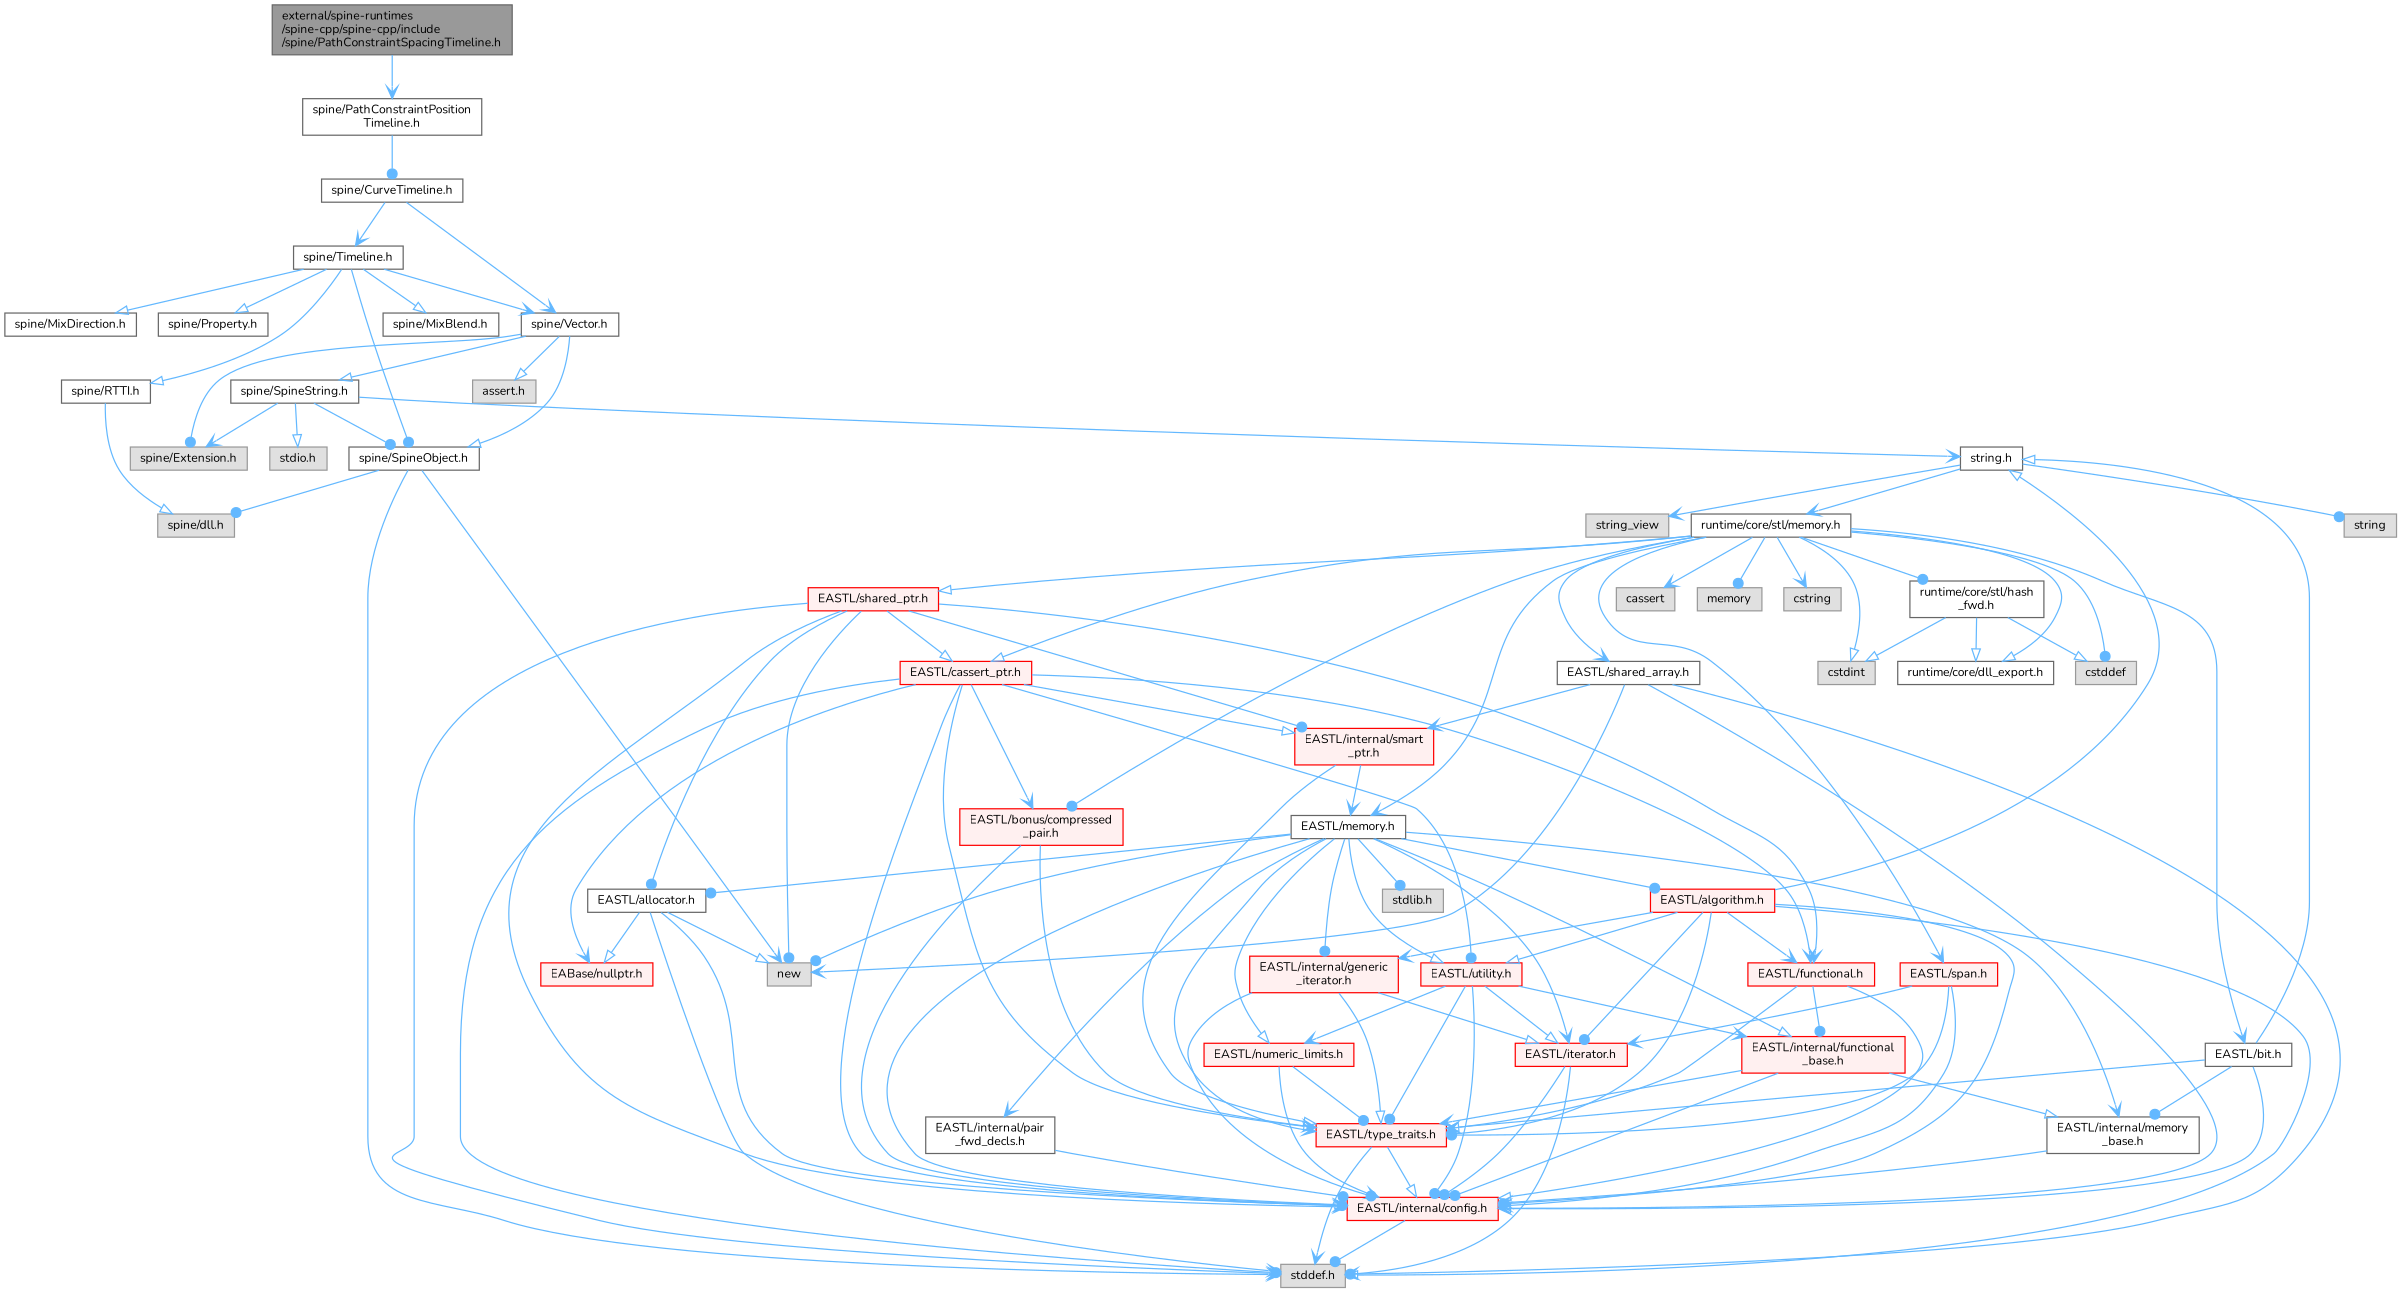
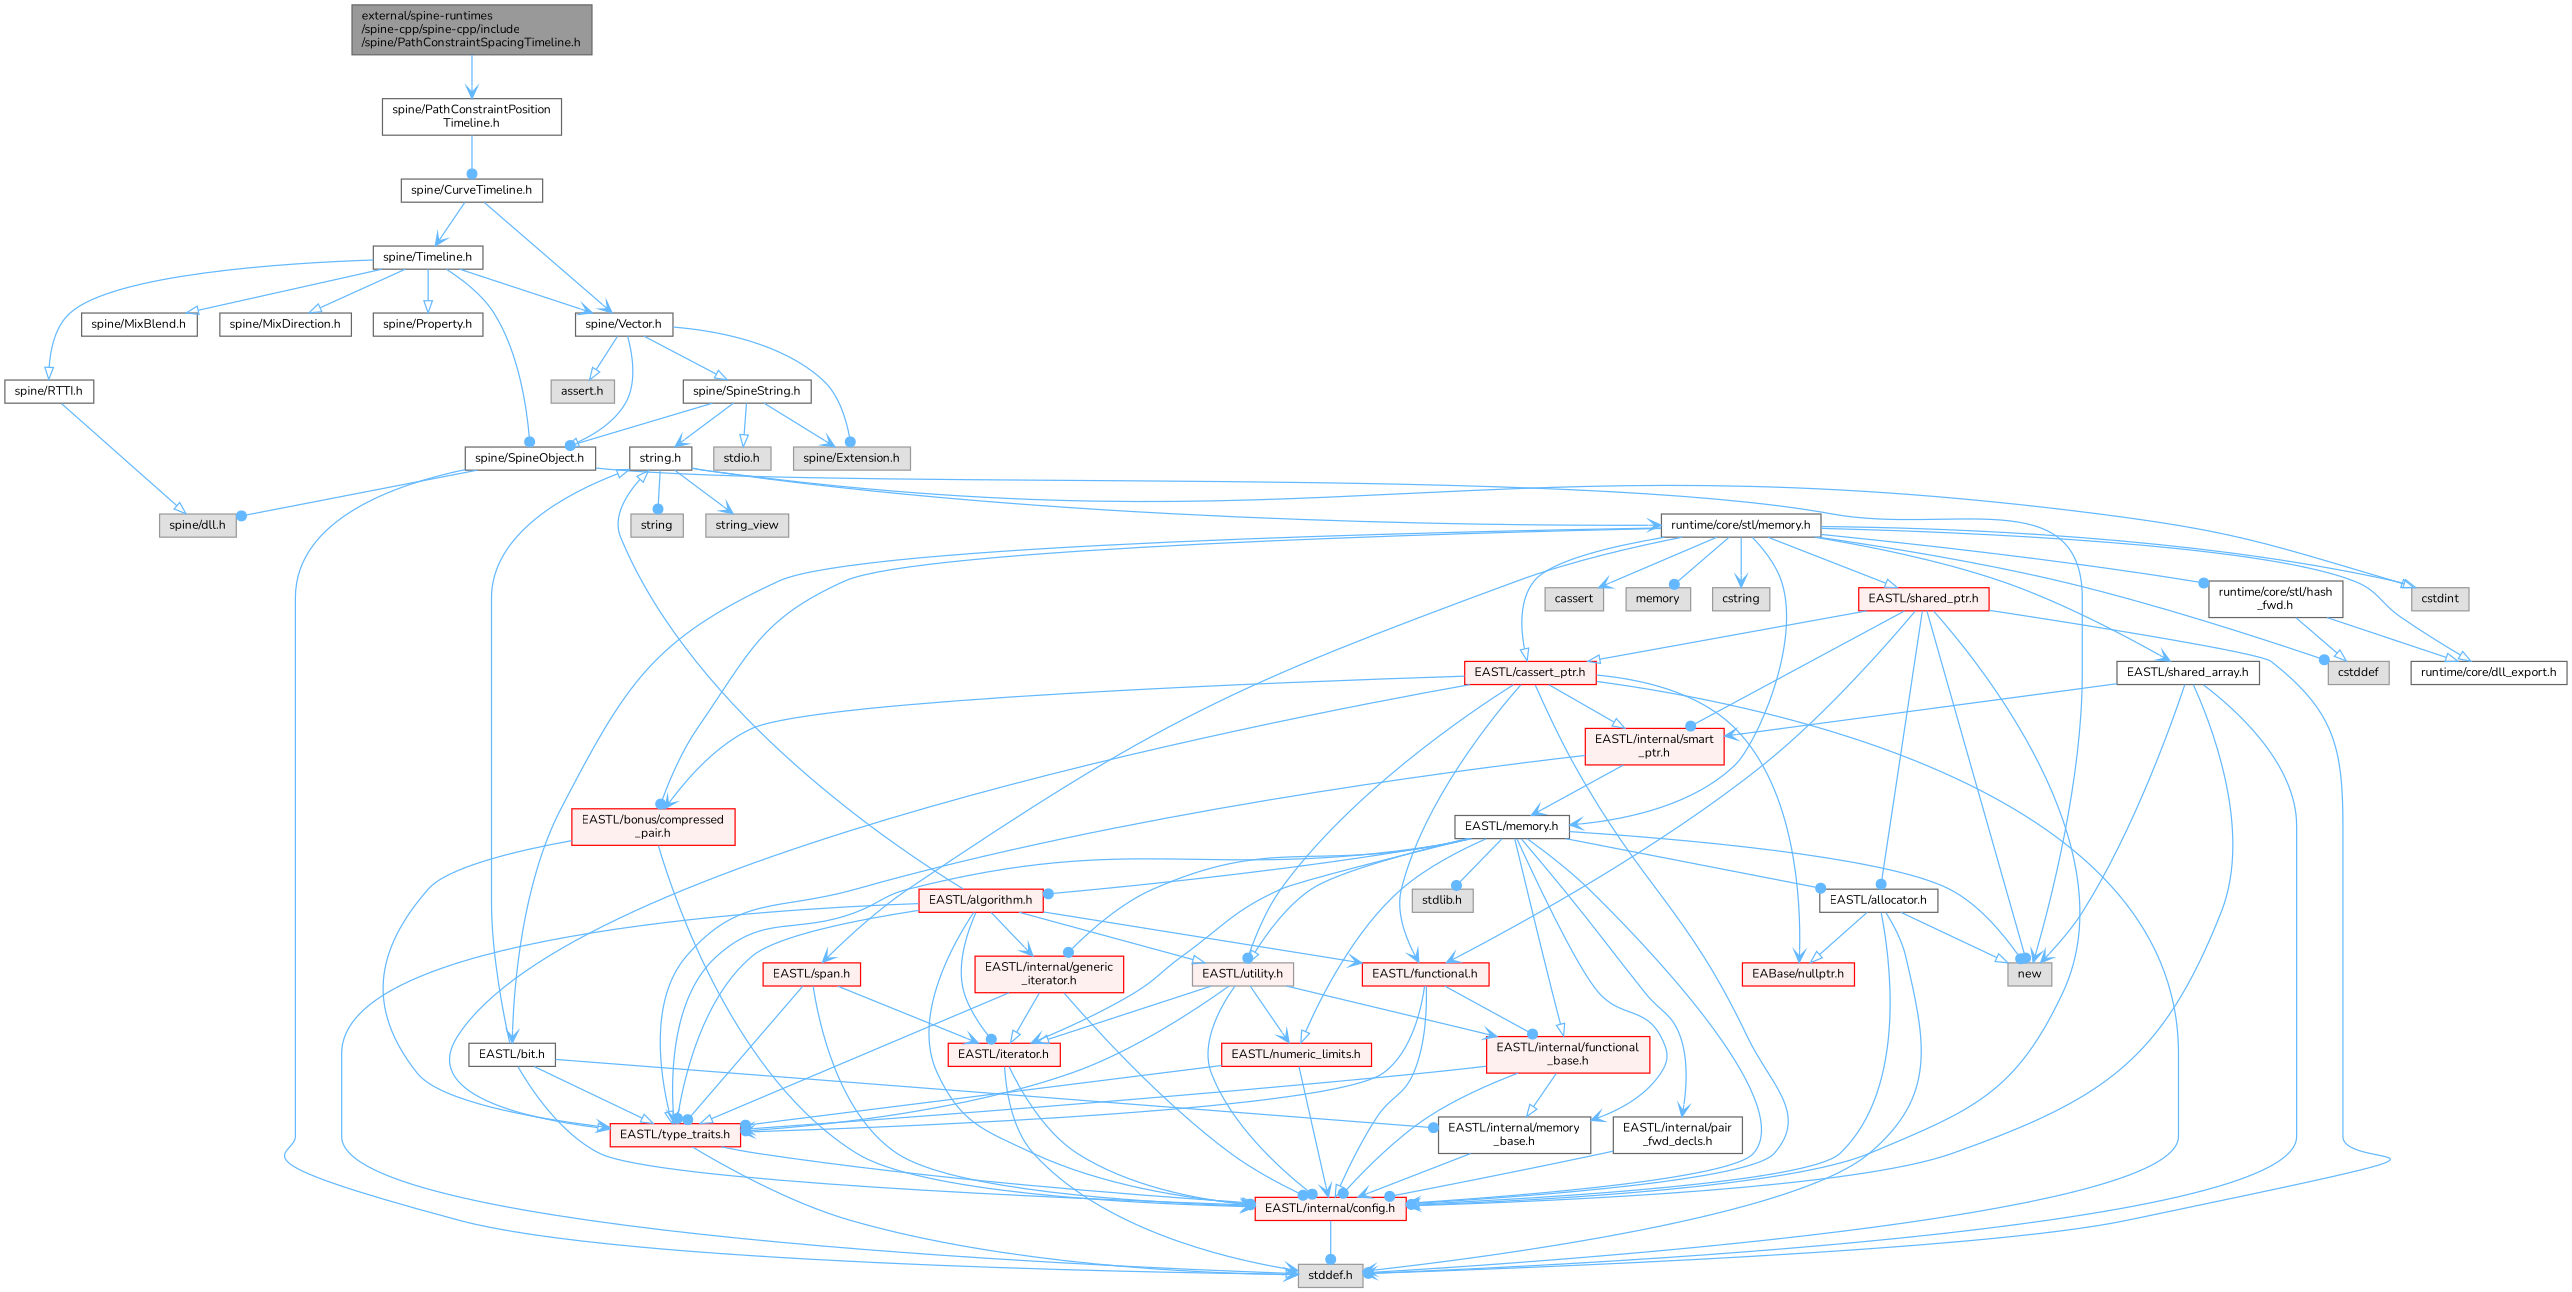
edge "runtime/core/stl/hash _fwd.h" -> "cstdint": now "string.h" -> "cstdint"
node "EASTL/utility.h": color red -> grey60
